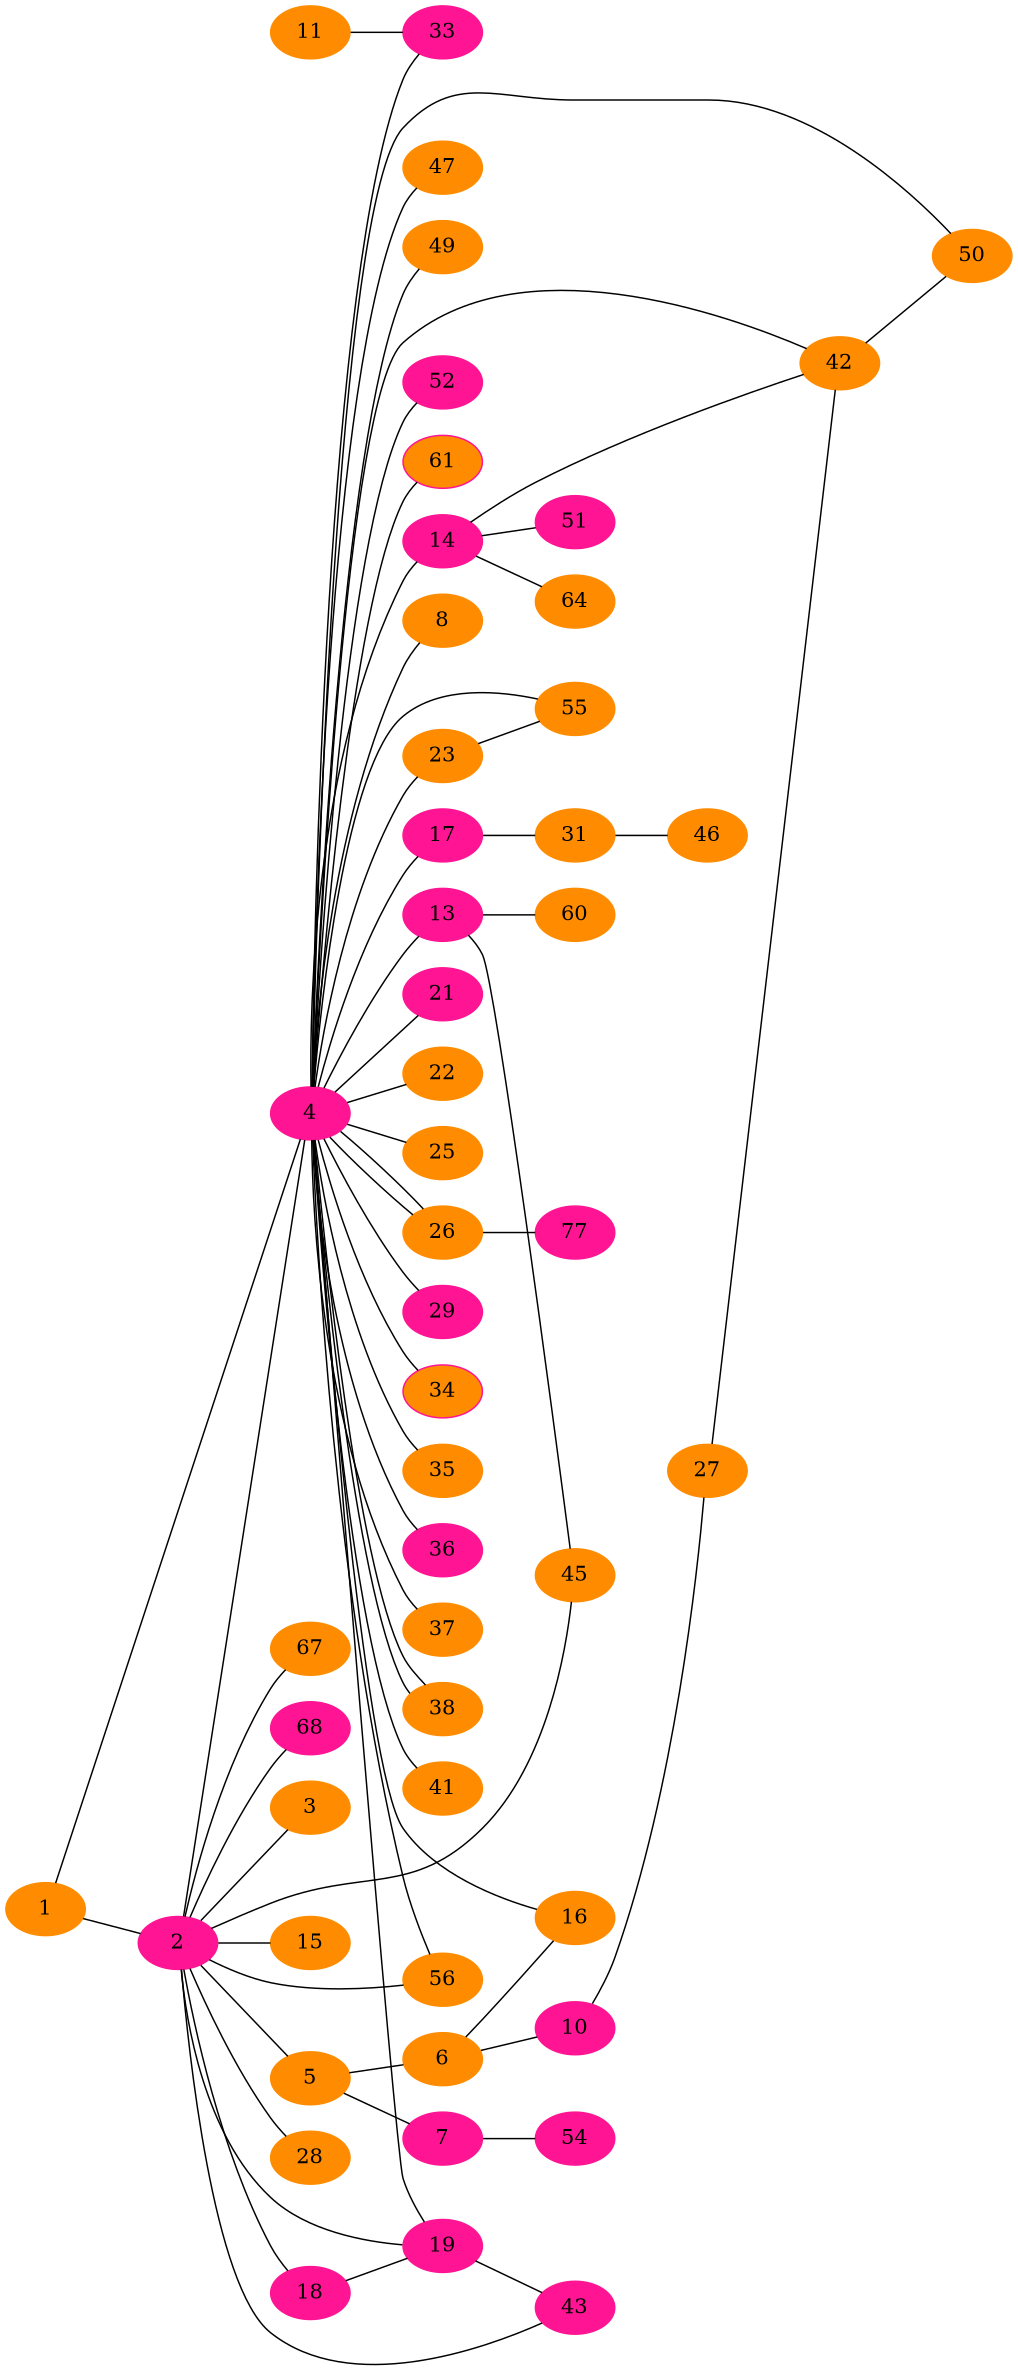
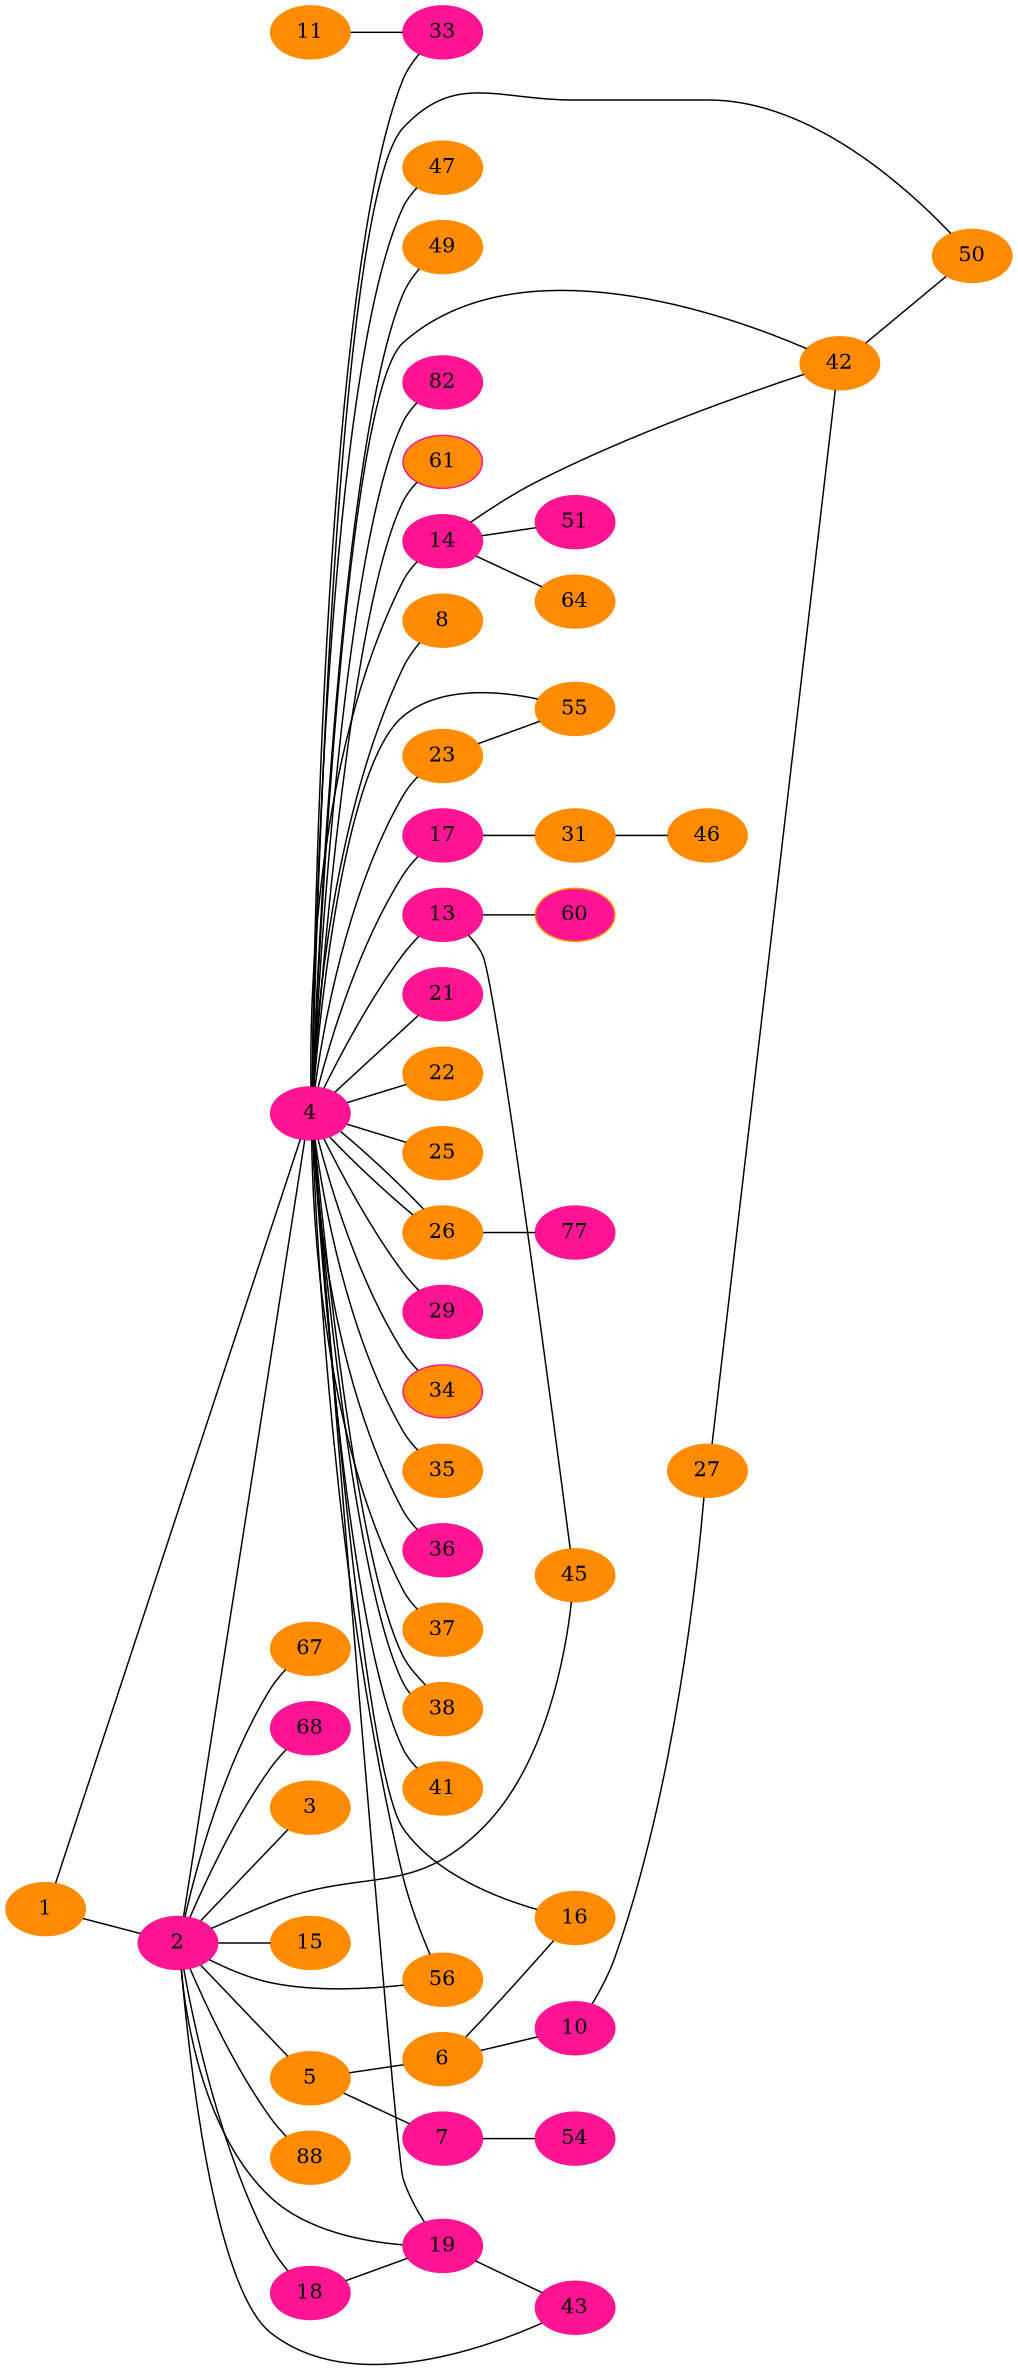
node "52": label "52" -> "82"
node "60": fillcolor darkorange -> deeppink
node "28": label "28" -> "88"
